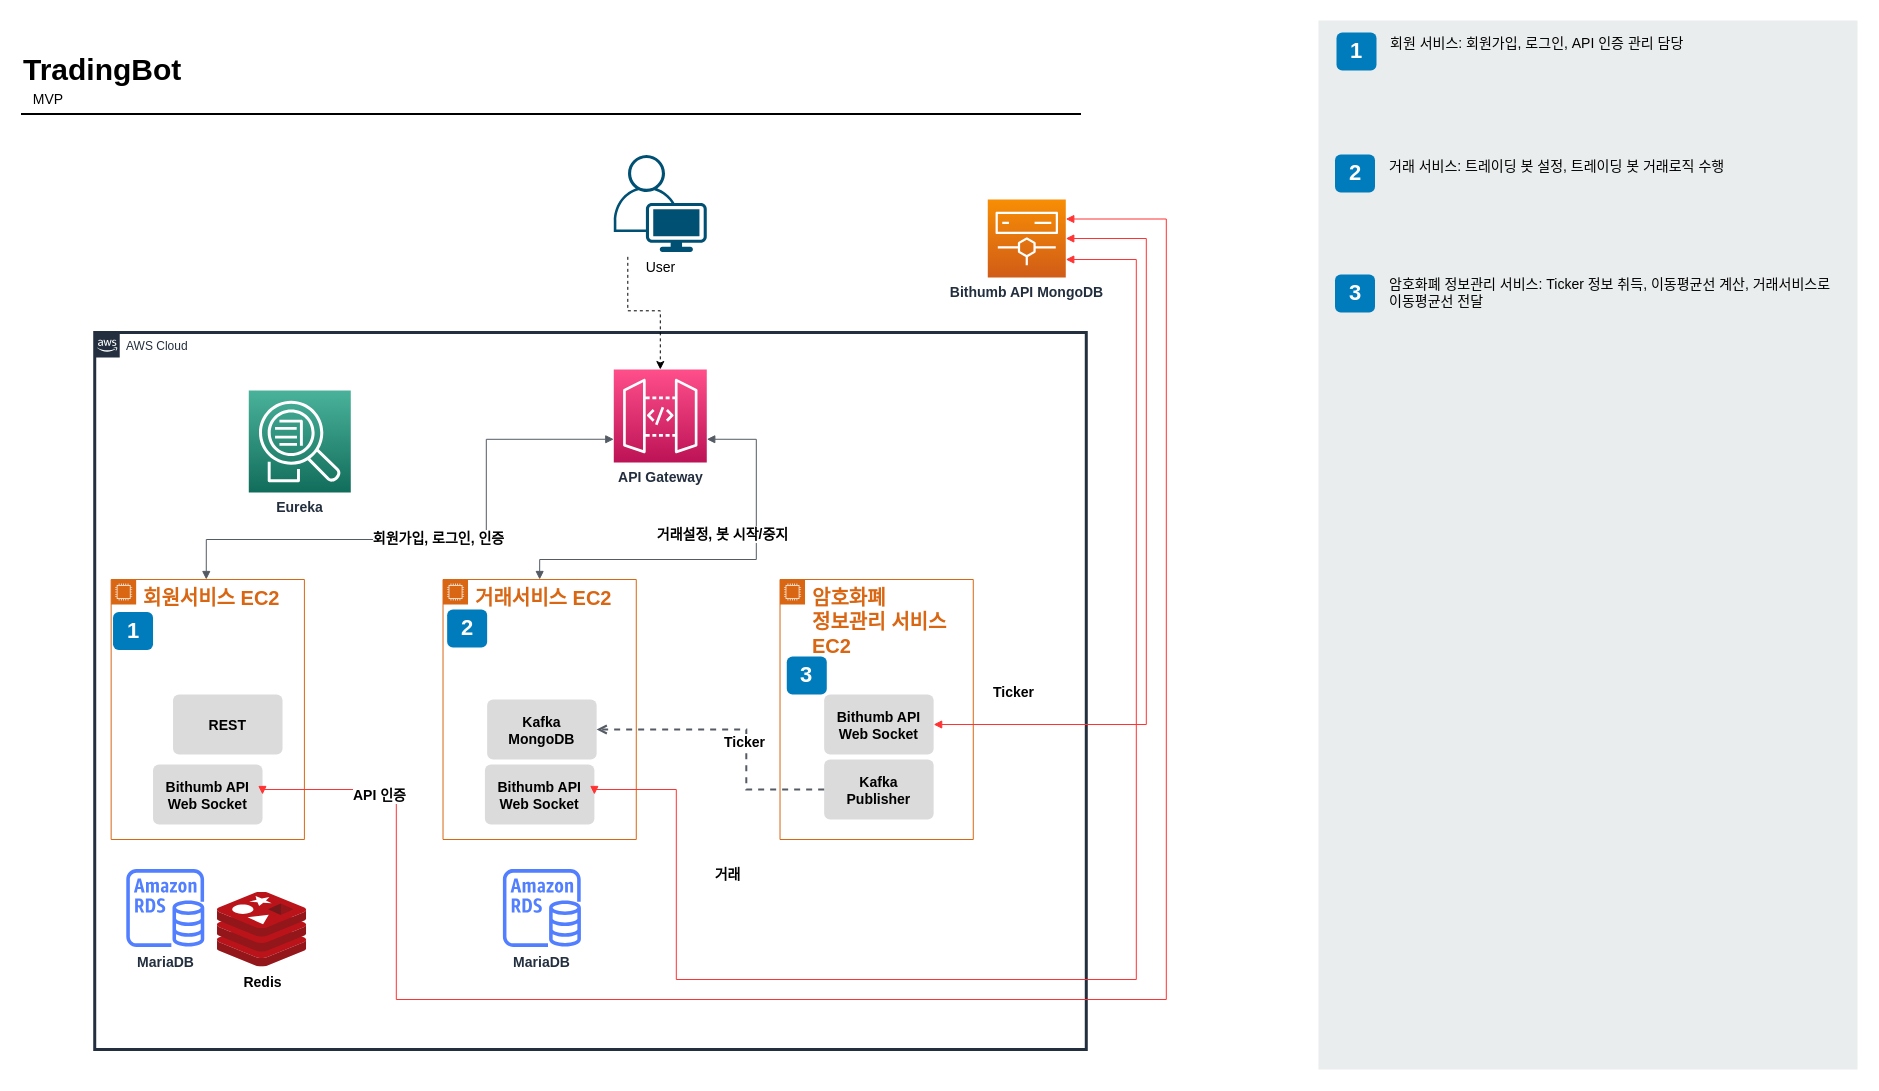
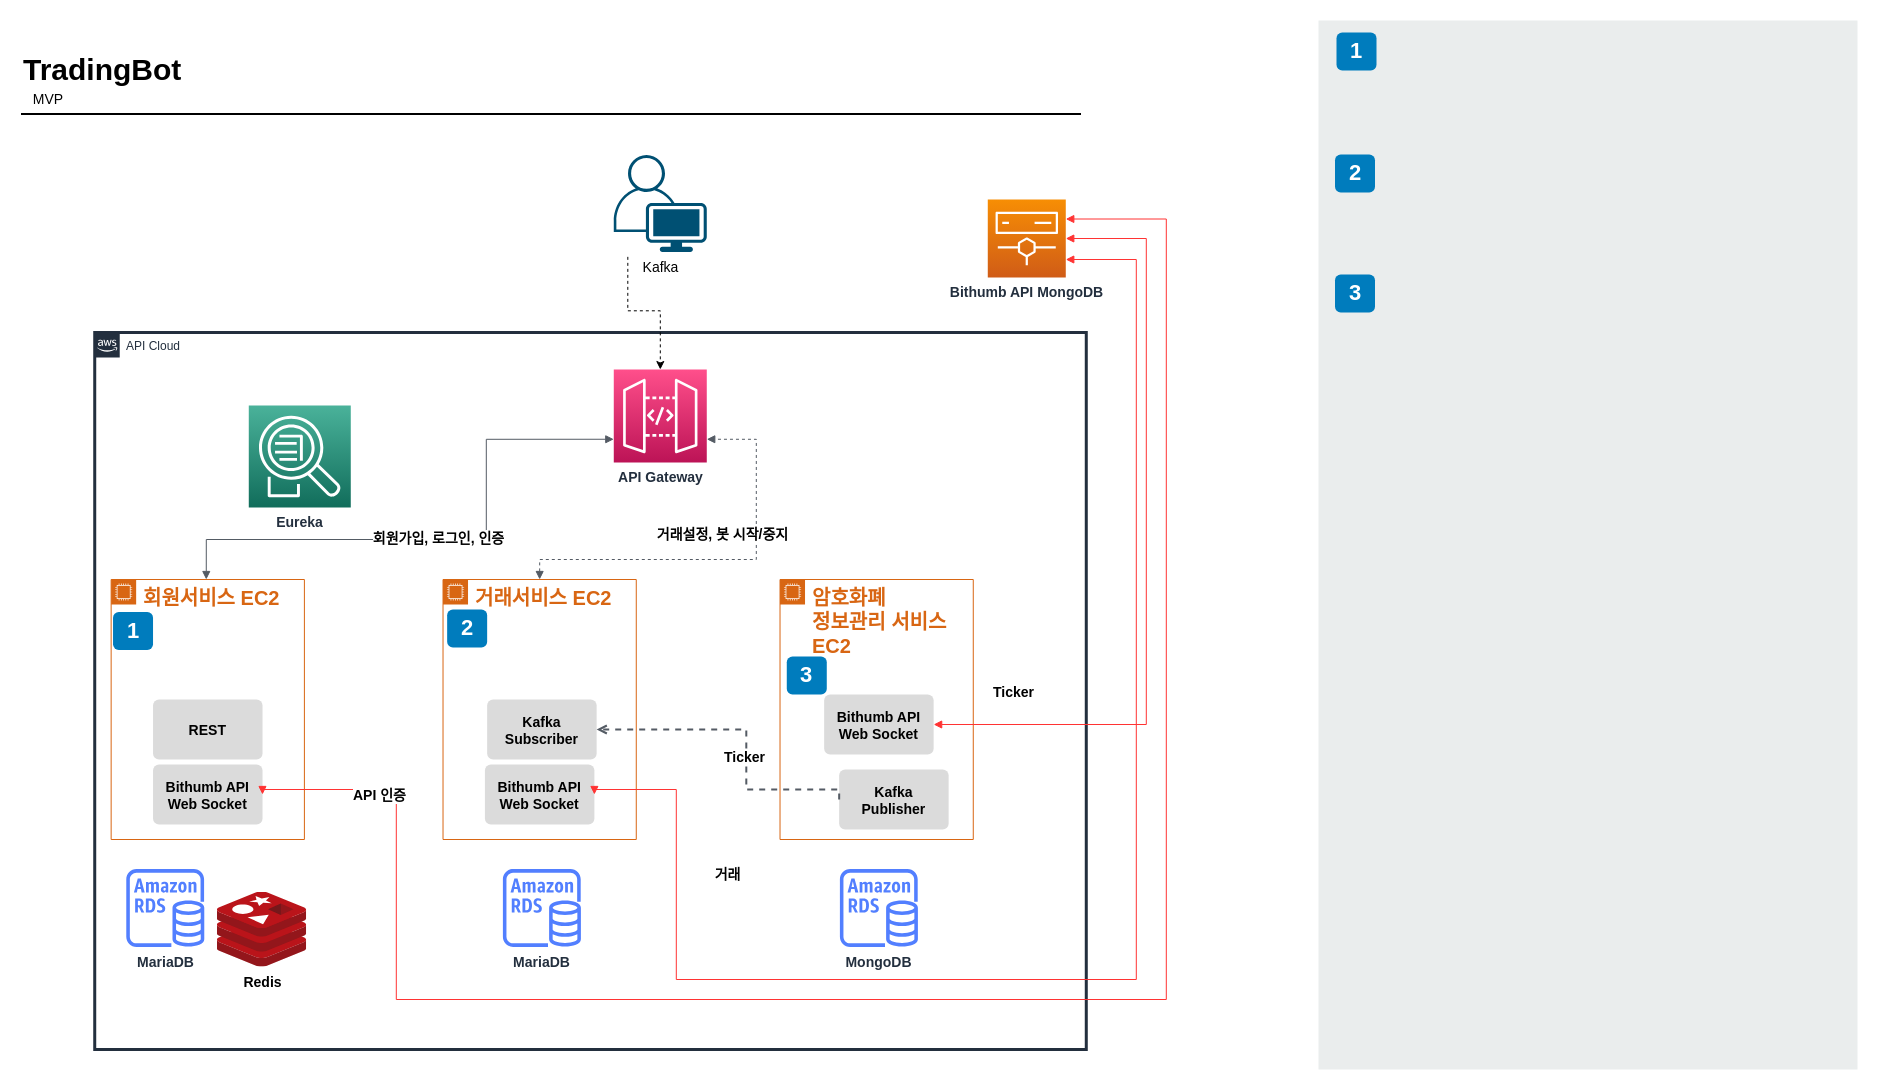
node "회원 서비스: 회원가입, 로그인, API 인증 관리 담당": removed
node "거래 서비스: 트레이딩 봇 설정, 트레이딩 봇 거래로직 수행": removed
node "User": label "User" -> "Kafka"
node "암호화폐 정보관리 서비스: Ticker 정보 취득, 이동평균선 계산, 거래서비스로 이동평균선 전달": removed
node "AWS Cloud": label "AWS Cloud" -> "API Cloud"
node "Eureka": moved (300, 442) -> (300, 457)
edge "API Gateway" -- "거래서비스 EC2": style solid -> dashed
node "Kafka MongoDB": label "Kafka MongoDB" -> "Kafka Subscriber"
node "REST": moved (228, 725) -> (208, 730)
node "Kafka Publisher": moved (879, 790) -> (894, 800)
node "MongoDB": added
